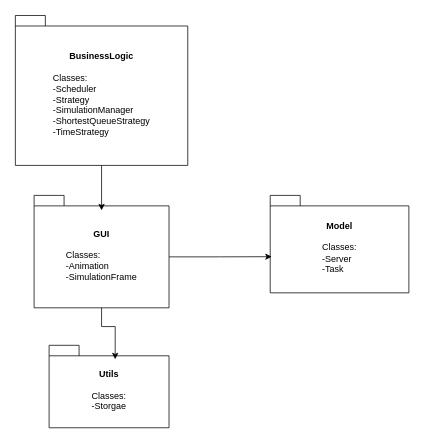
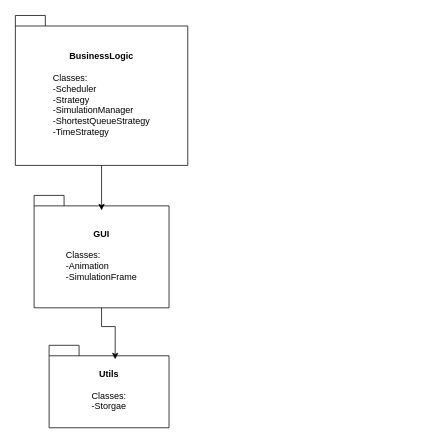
node "Model Classes: -Server -Task": removed
edge "GUI Classes: -Animation -SimulationFrame" -> "Model Classes: -Server -Task": removed
